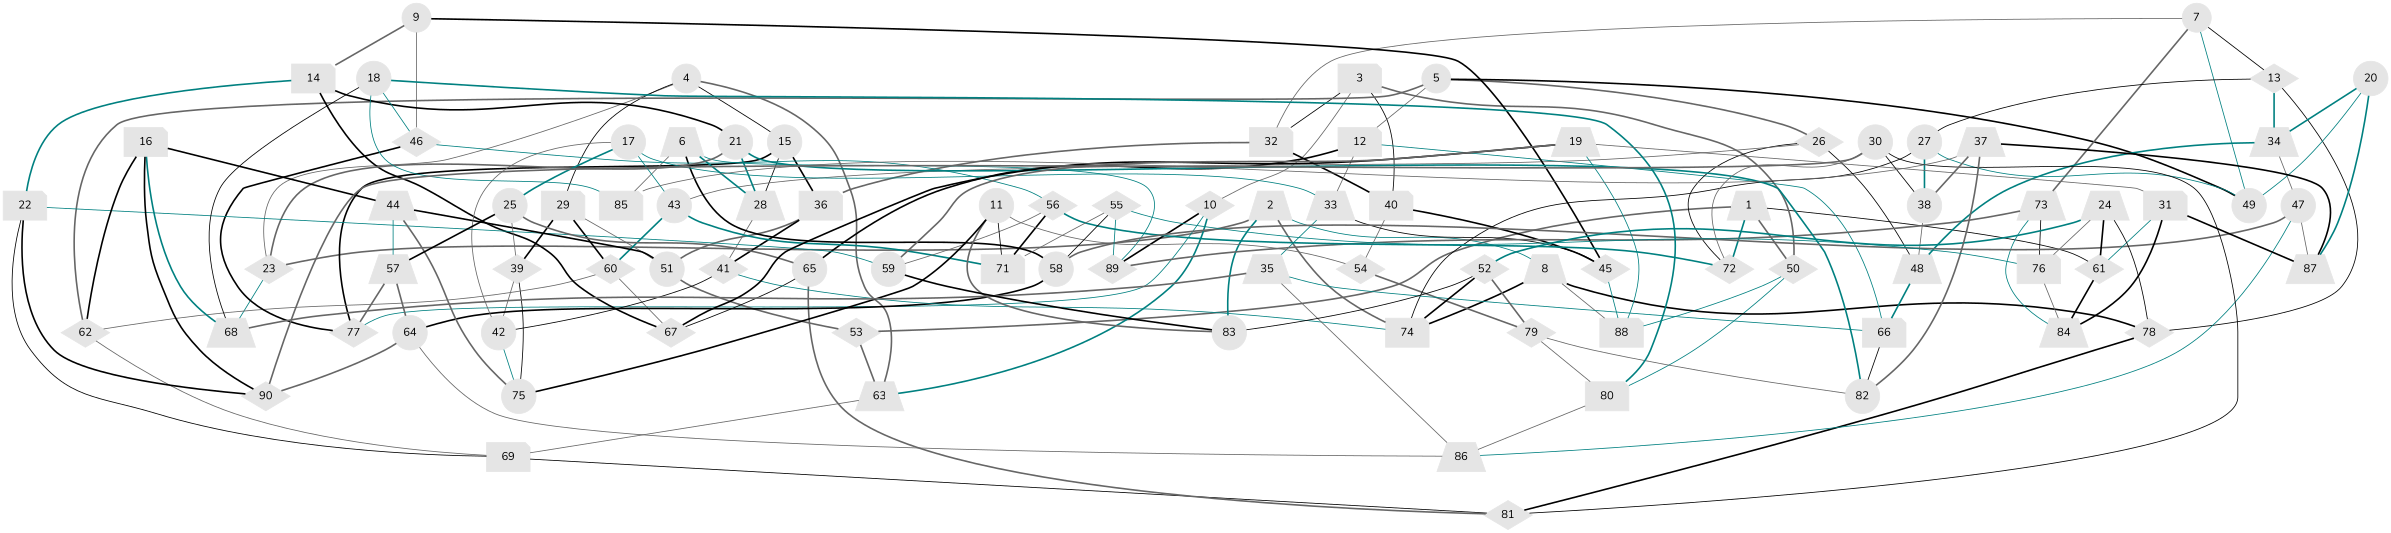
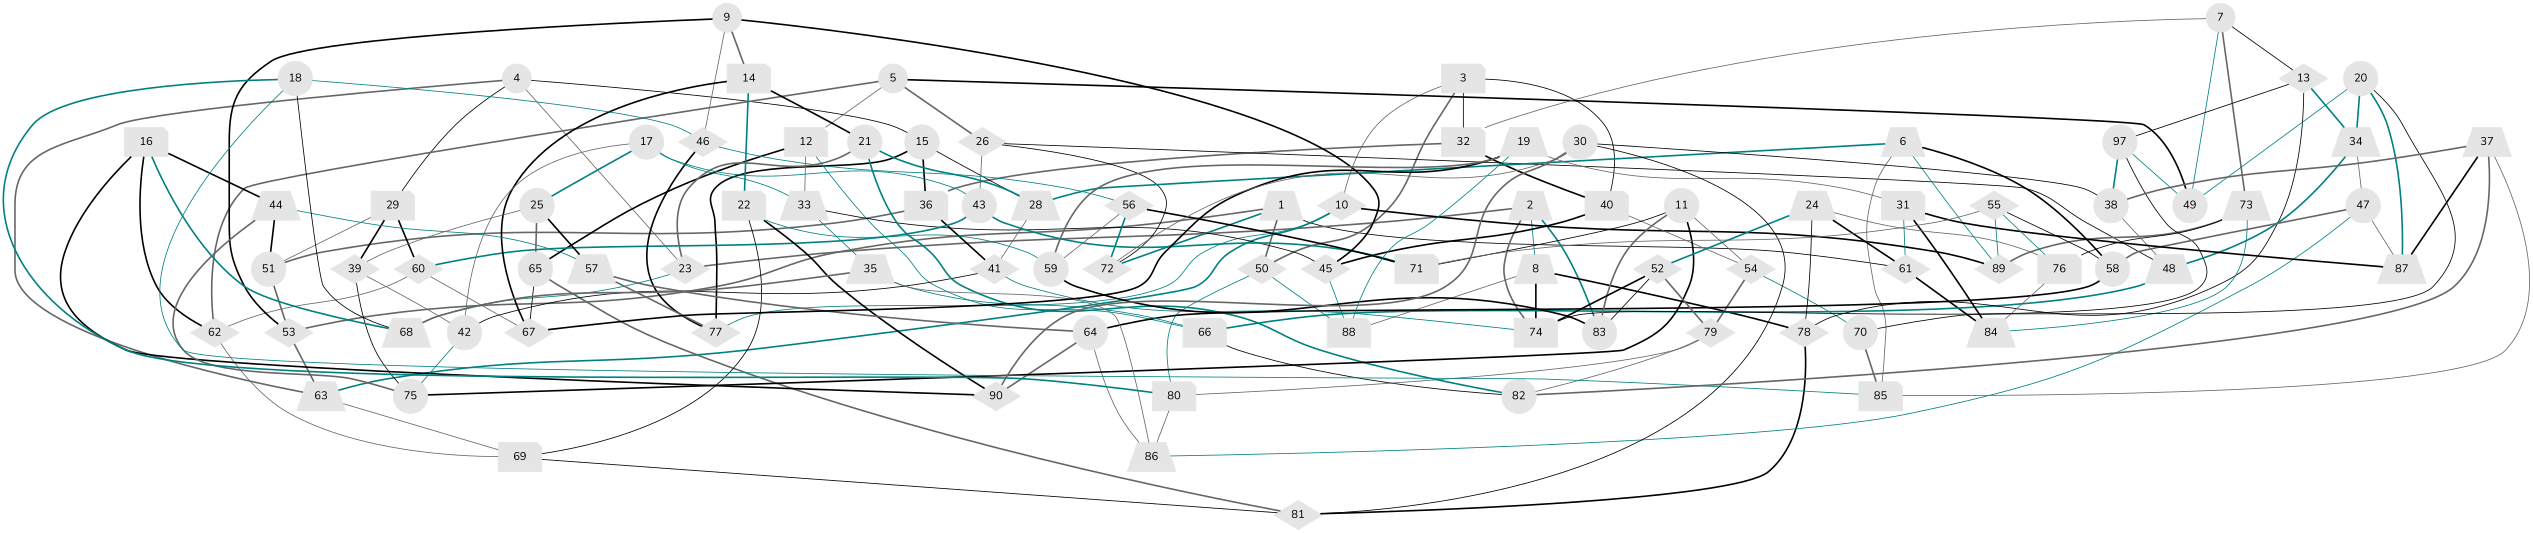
edge "9" -- "53": added
node "27": label "27" -> "97"
node "70": added
